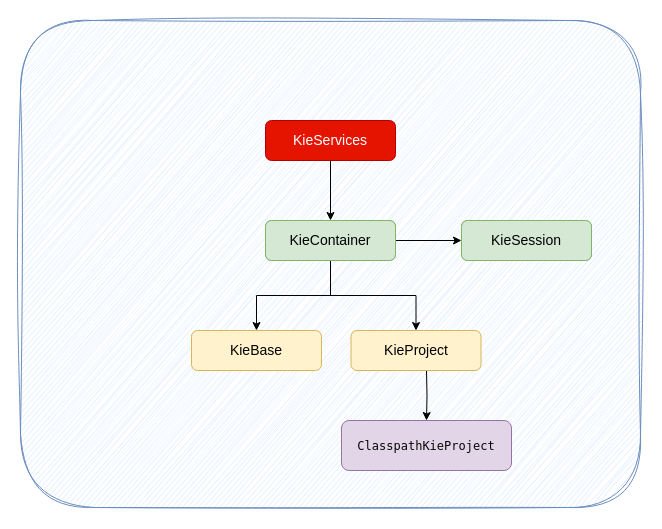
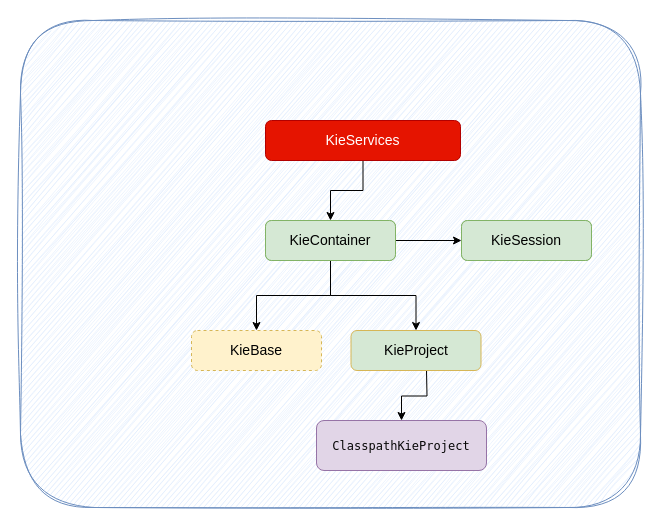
node "KieServices": size 130x40 -> 195x40
node "KieBase": style solid -> dashed
node "KieProject": fillcolor #fff2cc -> #d5e8d4
node "ClasspathKieProject": moved (427, 446) -> (402, 446)
